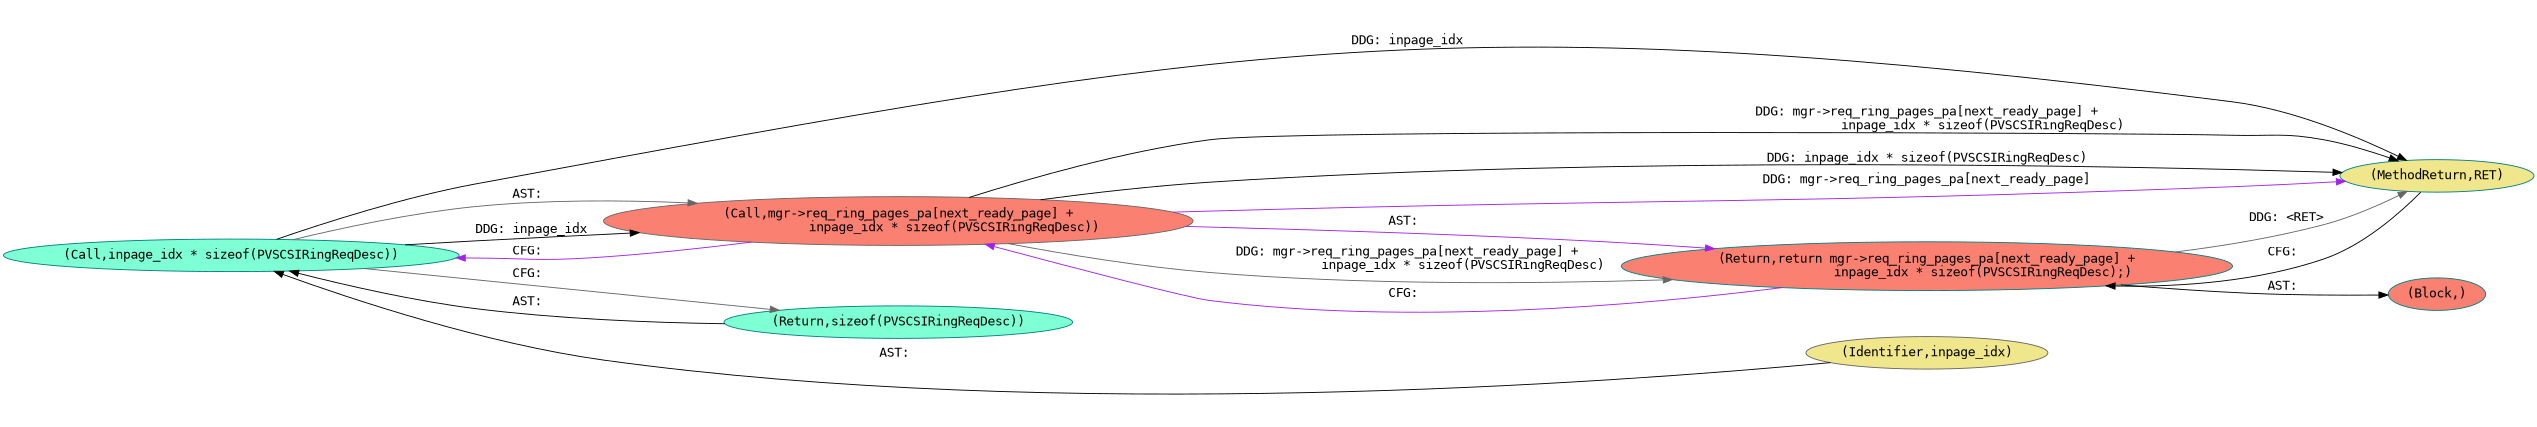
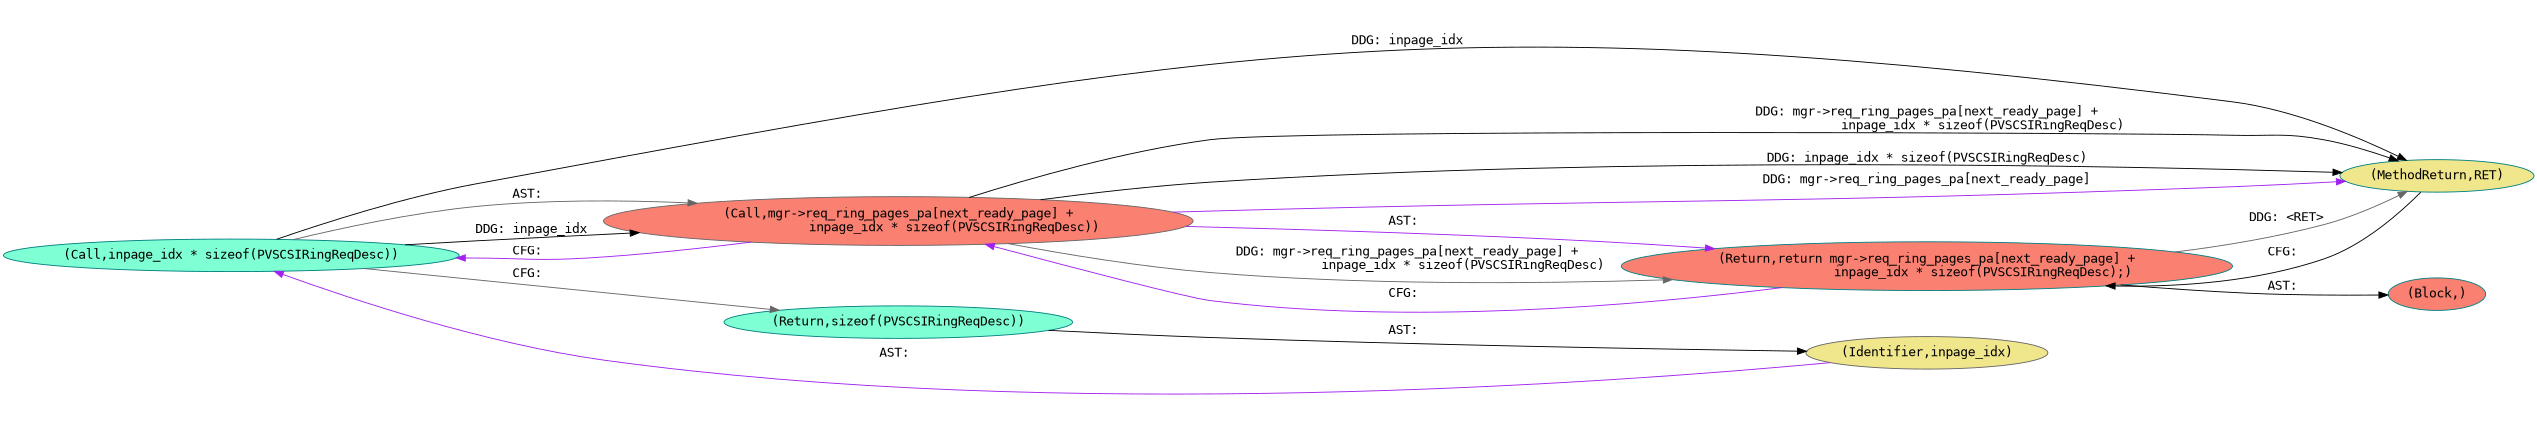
edge "(Return,sizeof(PVSCSIRingReqDesc))" -> "(Call,inpage_idx * sizeof(PVSCSIRingReqDesc))": now "(Return,sizeof(PVSCSIRingReqDesc))" -> "(Identifier,inpage_idx)"
edge "(Identifier,inpage_idx)" -> "(Call,inpage_idx * sizeof(PVSCSIRingReqDesc))": color black -> purple
